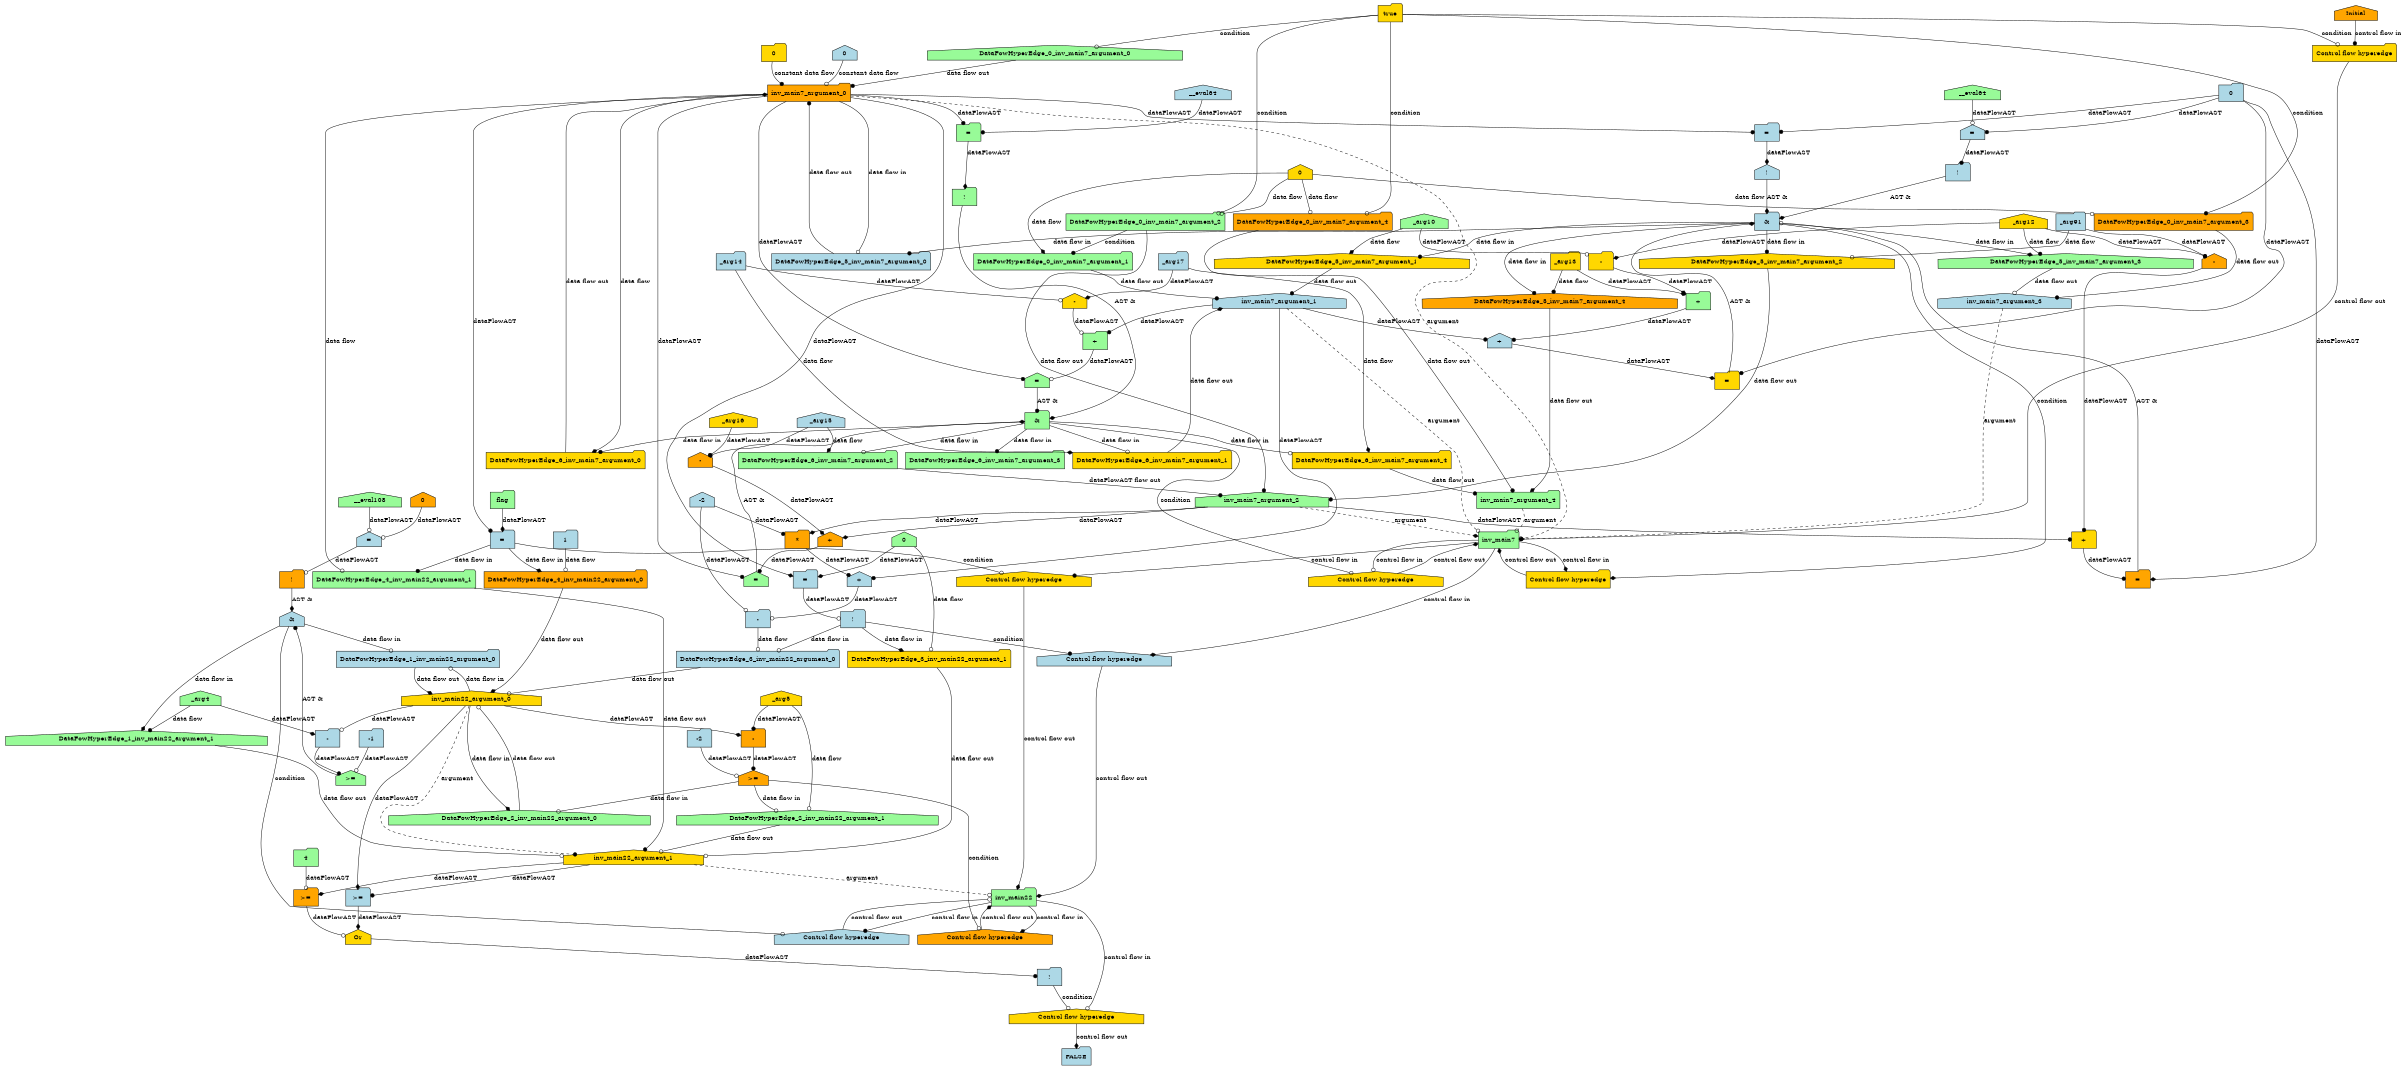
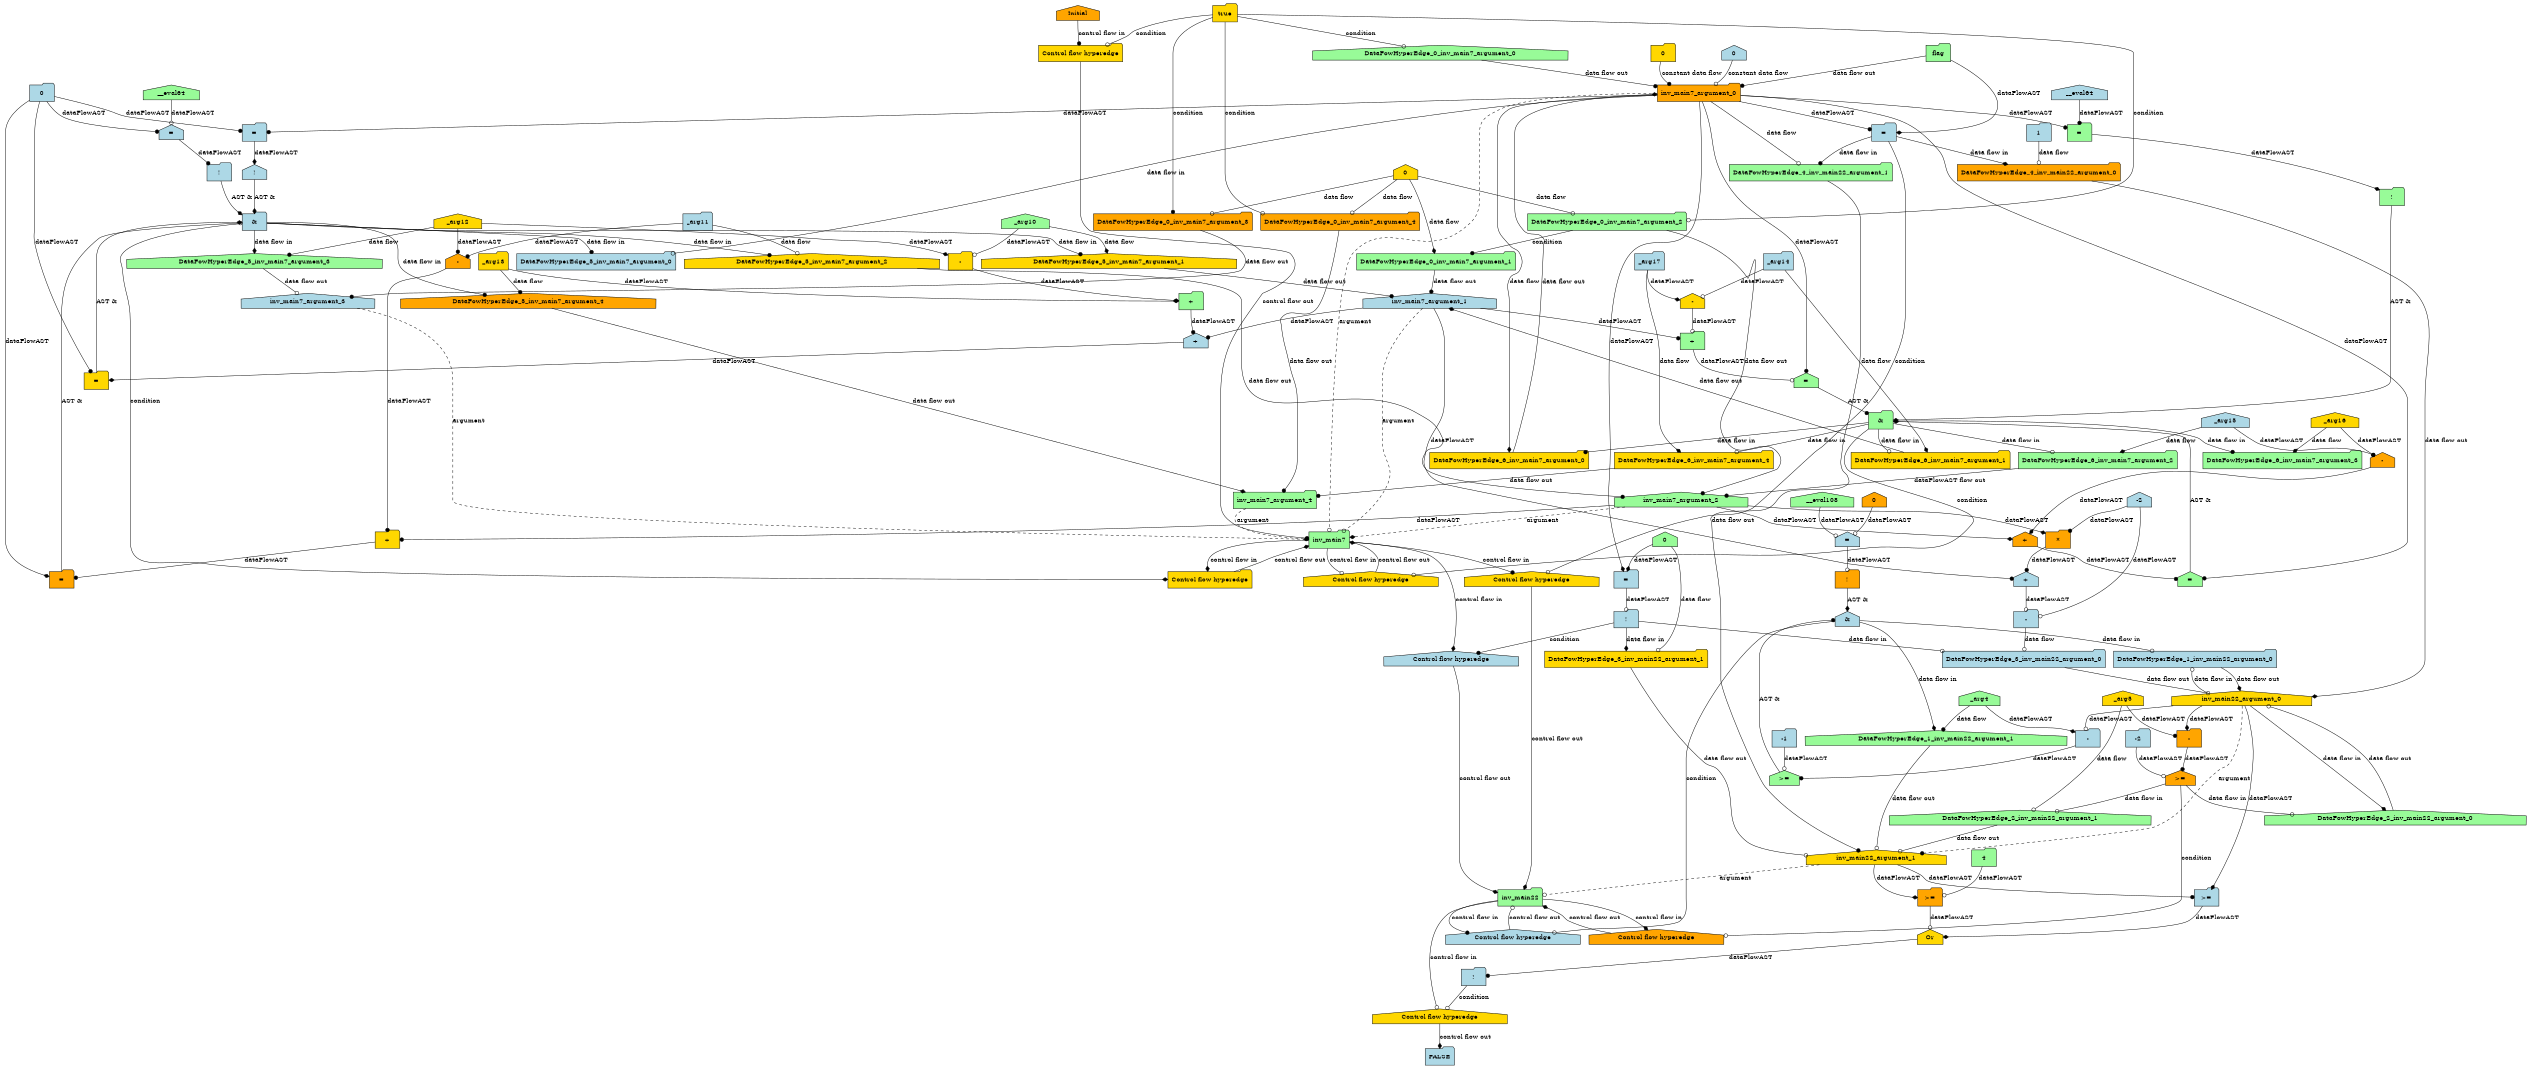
edge "DataFowHyperEdge_5_inv_main7_argument_0" -> "inv_main7_argument_0": now "flag" -> "inv_main7_argument_0"
node "_arg91": label "_arg91" -> "_arg11"
edge "_arg16" -> "DataFowHyperEdge_6_inv_main7_argument_3": added, label "data flow"
